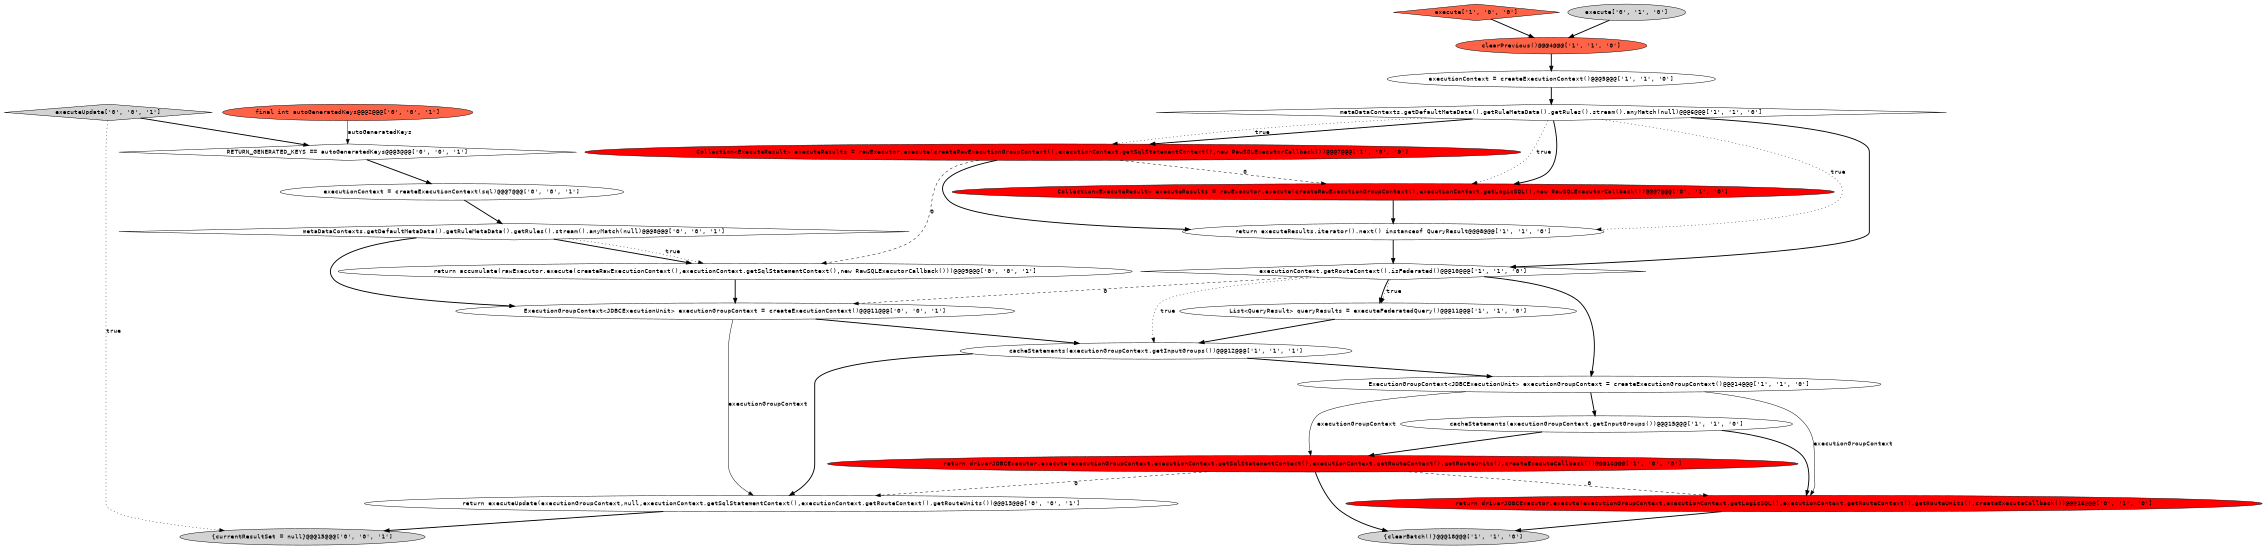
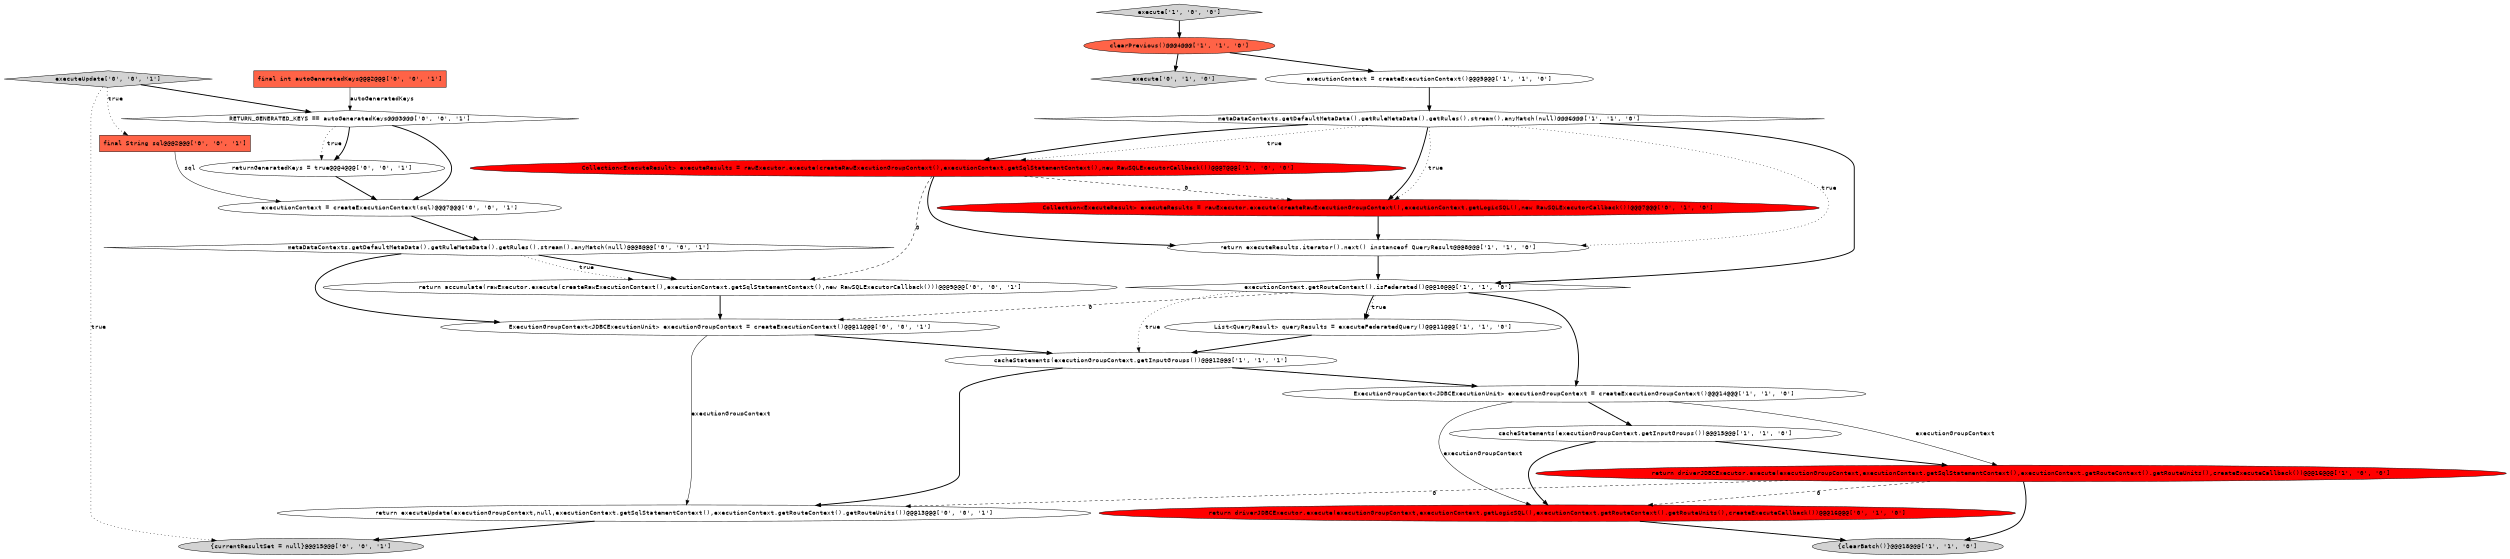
node "execute['1', '0', '0']": fillcolor tomato -> lightgray
node "execute['0', '1', '0']": shape ellipse -> diamond
edge "execute['0', '1', '0']" -> "clearPrevious()@@@4@@@['1', '1', '0']": reversed
node "final int autoGeneratedKeys@@@2@@@['0', '0', '1']": shape ellipse -> box
node "final String sql@@@2@@@['0', '0', '1']": added
node "returnGeneratedKeys = true@@@4@@@['0', '0', '1']": added
